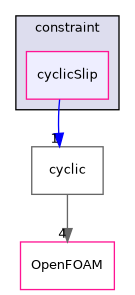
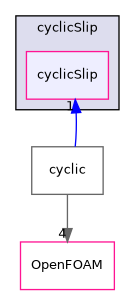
cluster "constraint": label "constraint" -> "cyclicSlip"
edge "cyclicSlip" -> "cyclic": reversed
